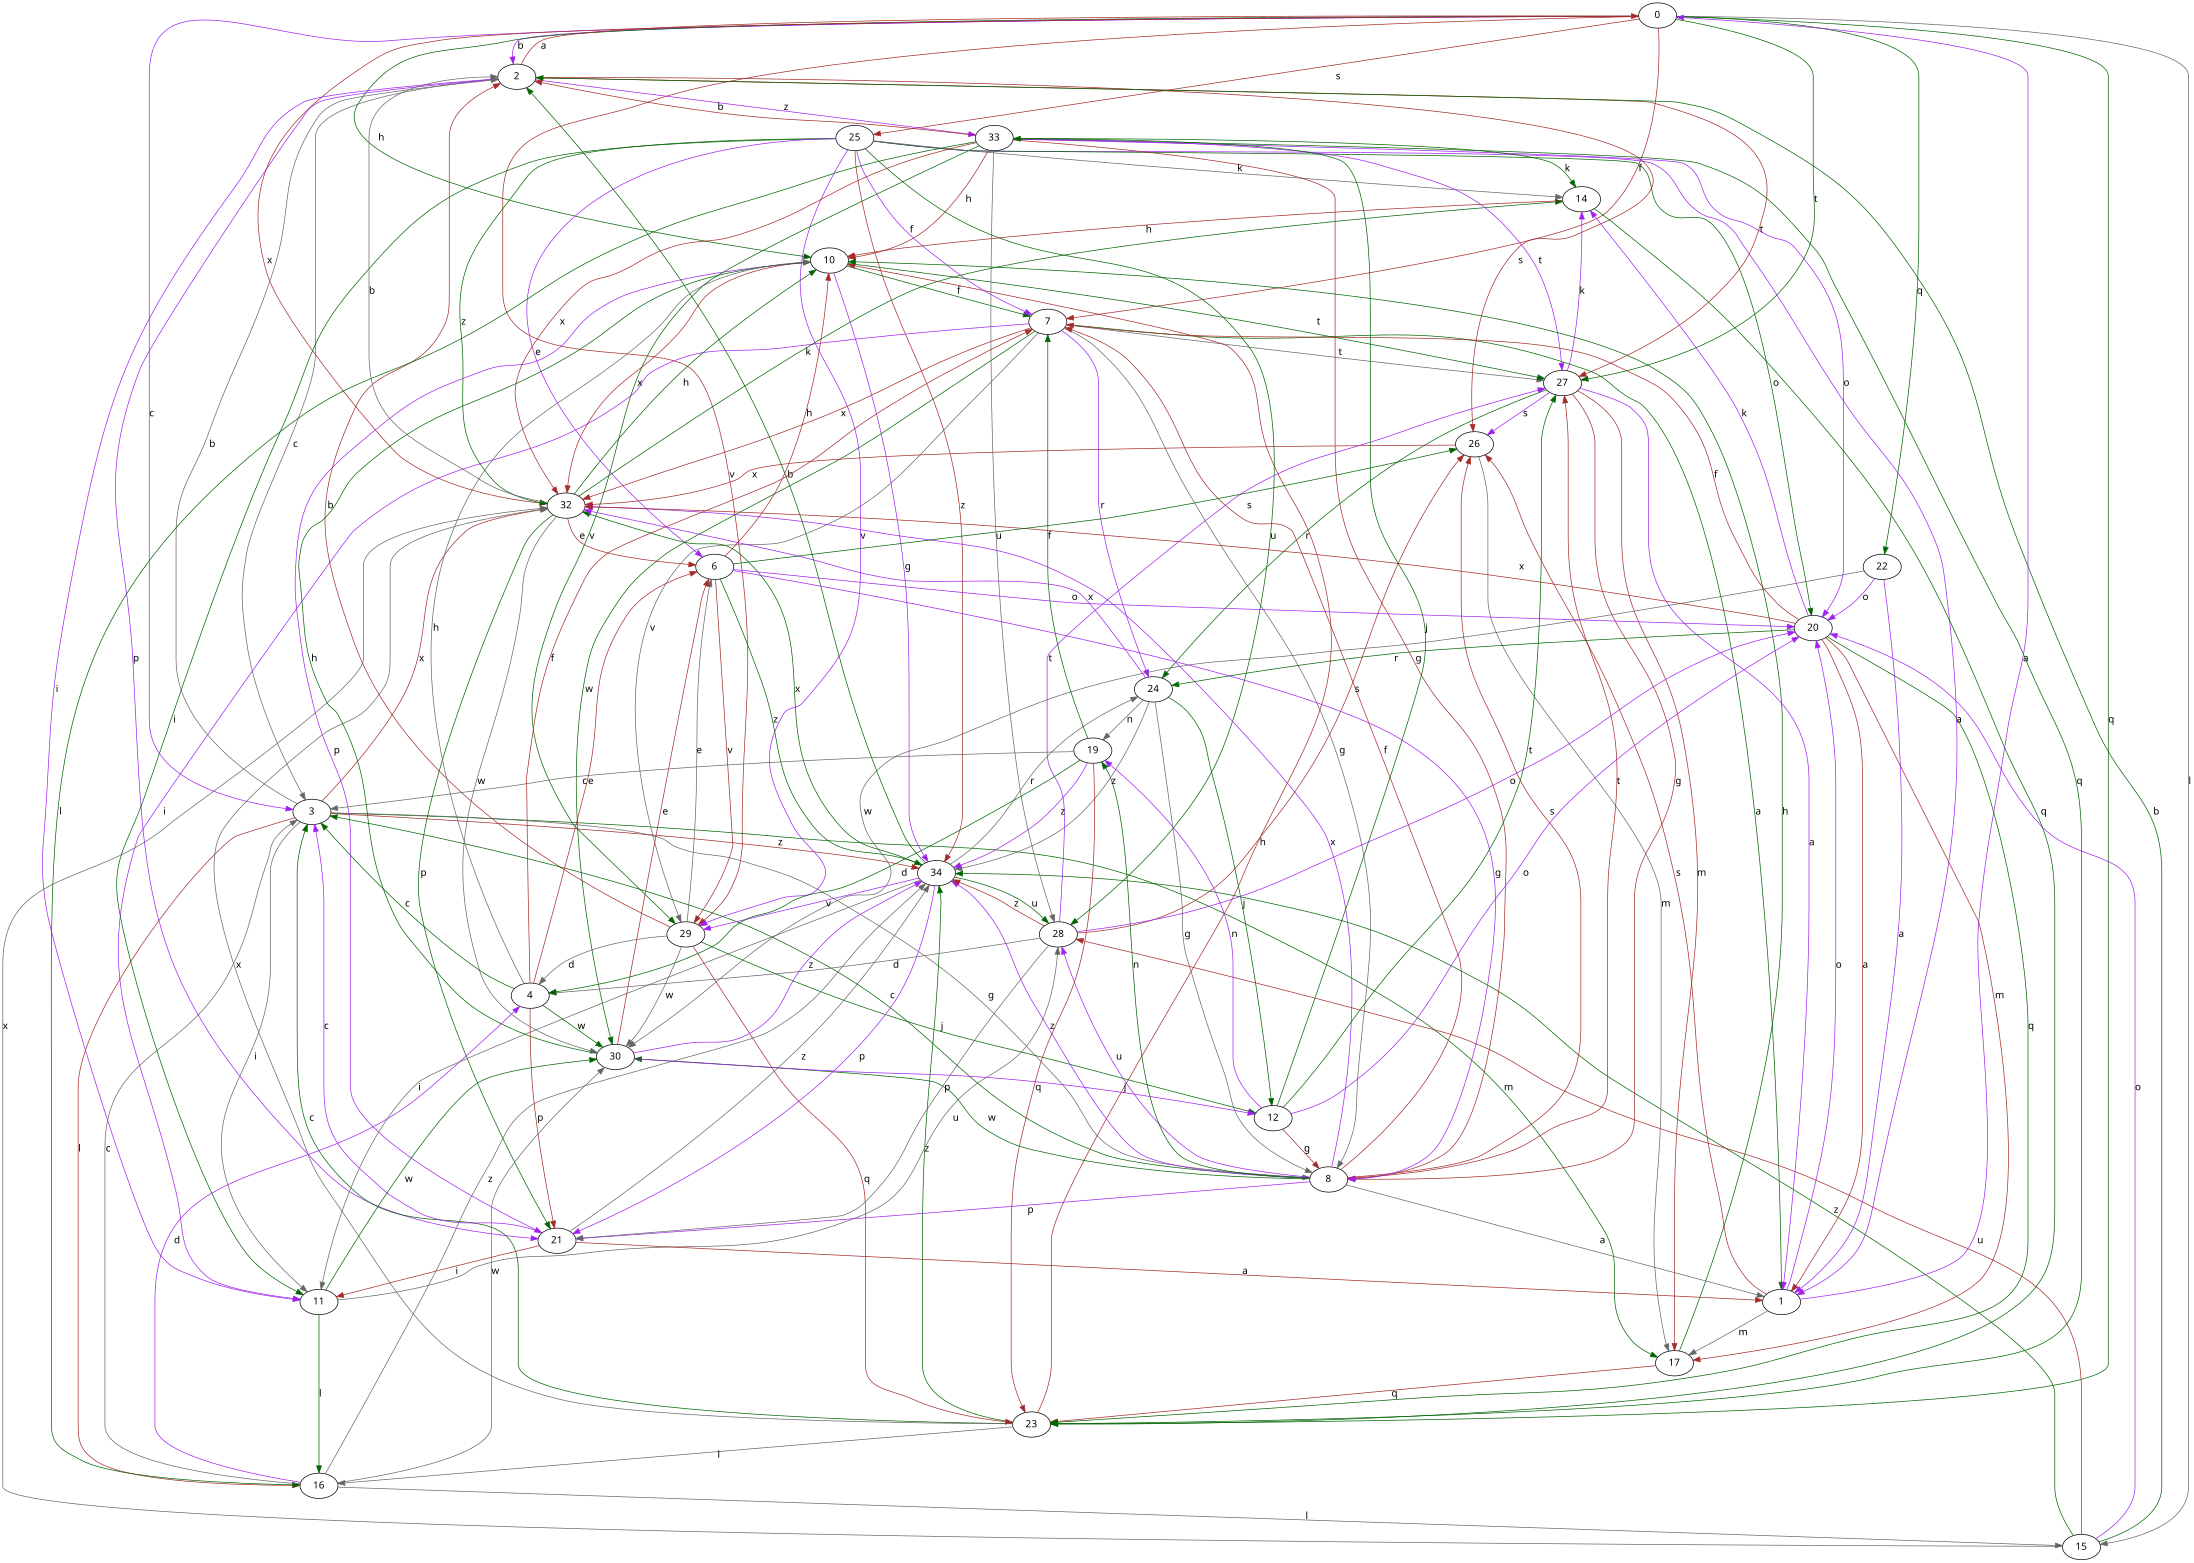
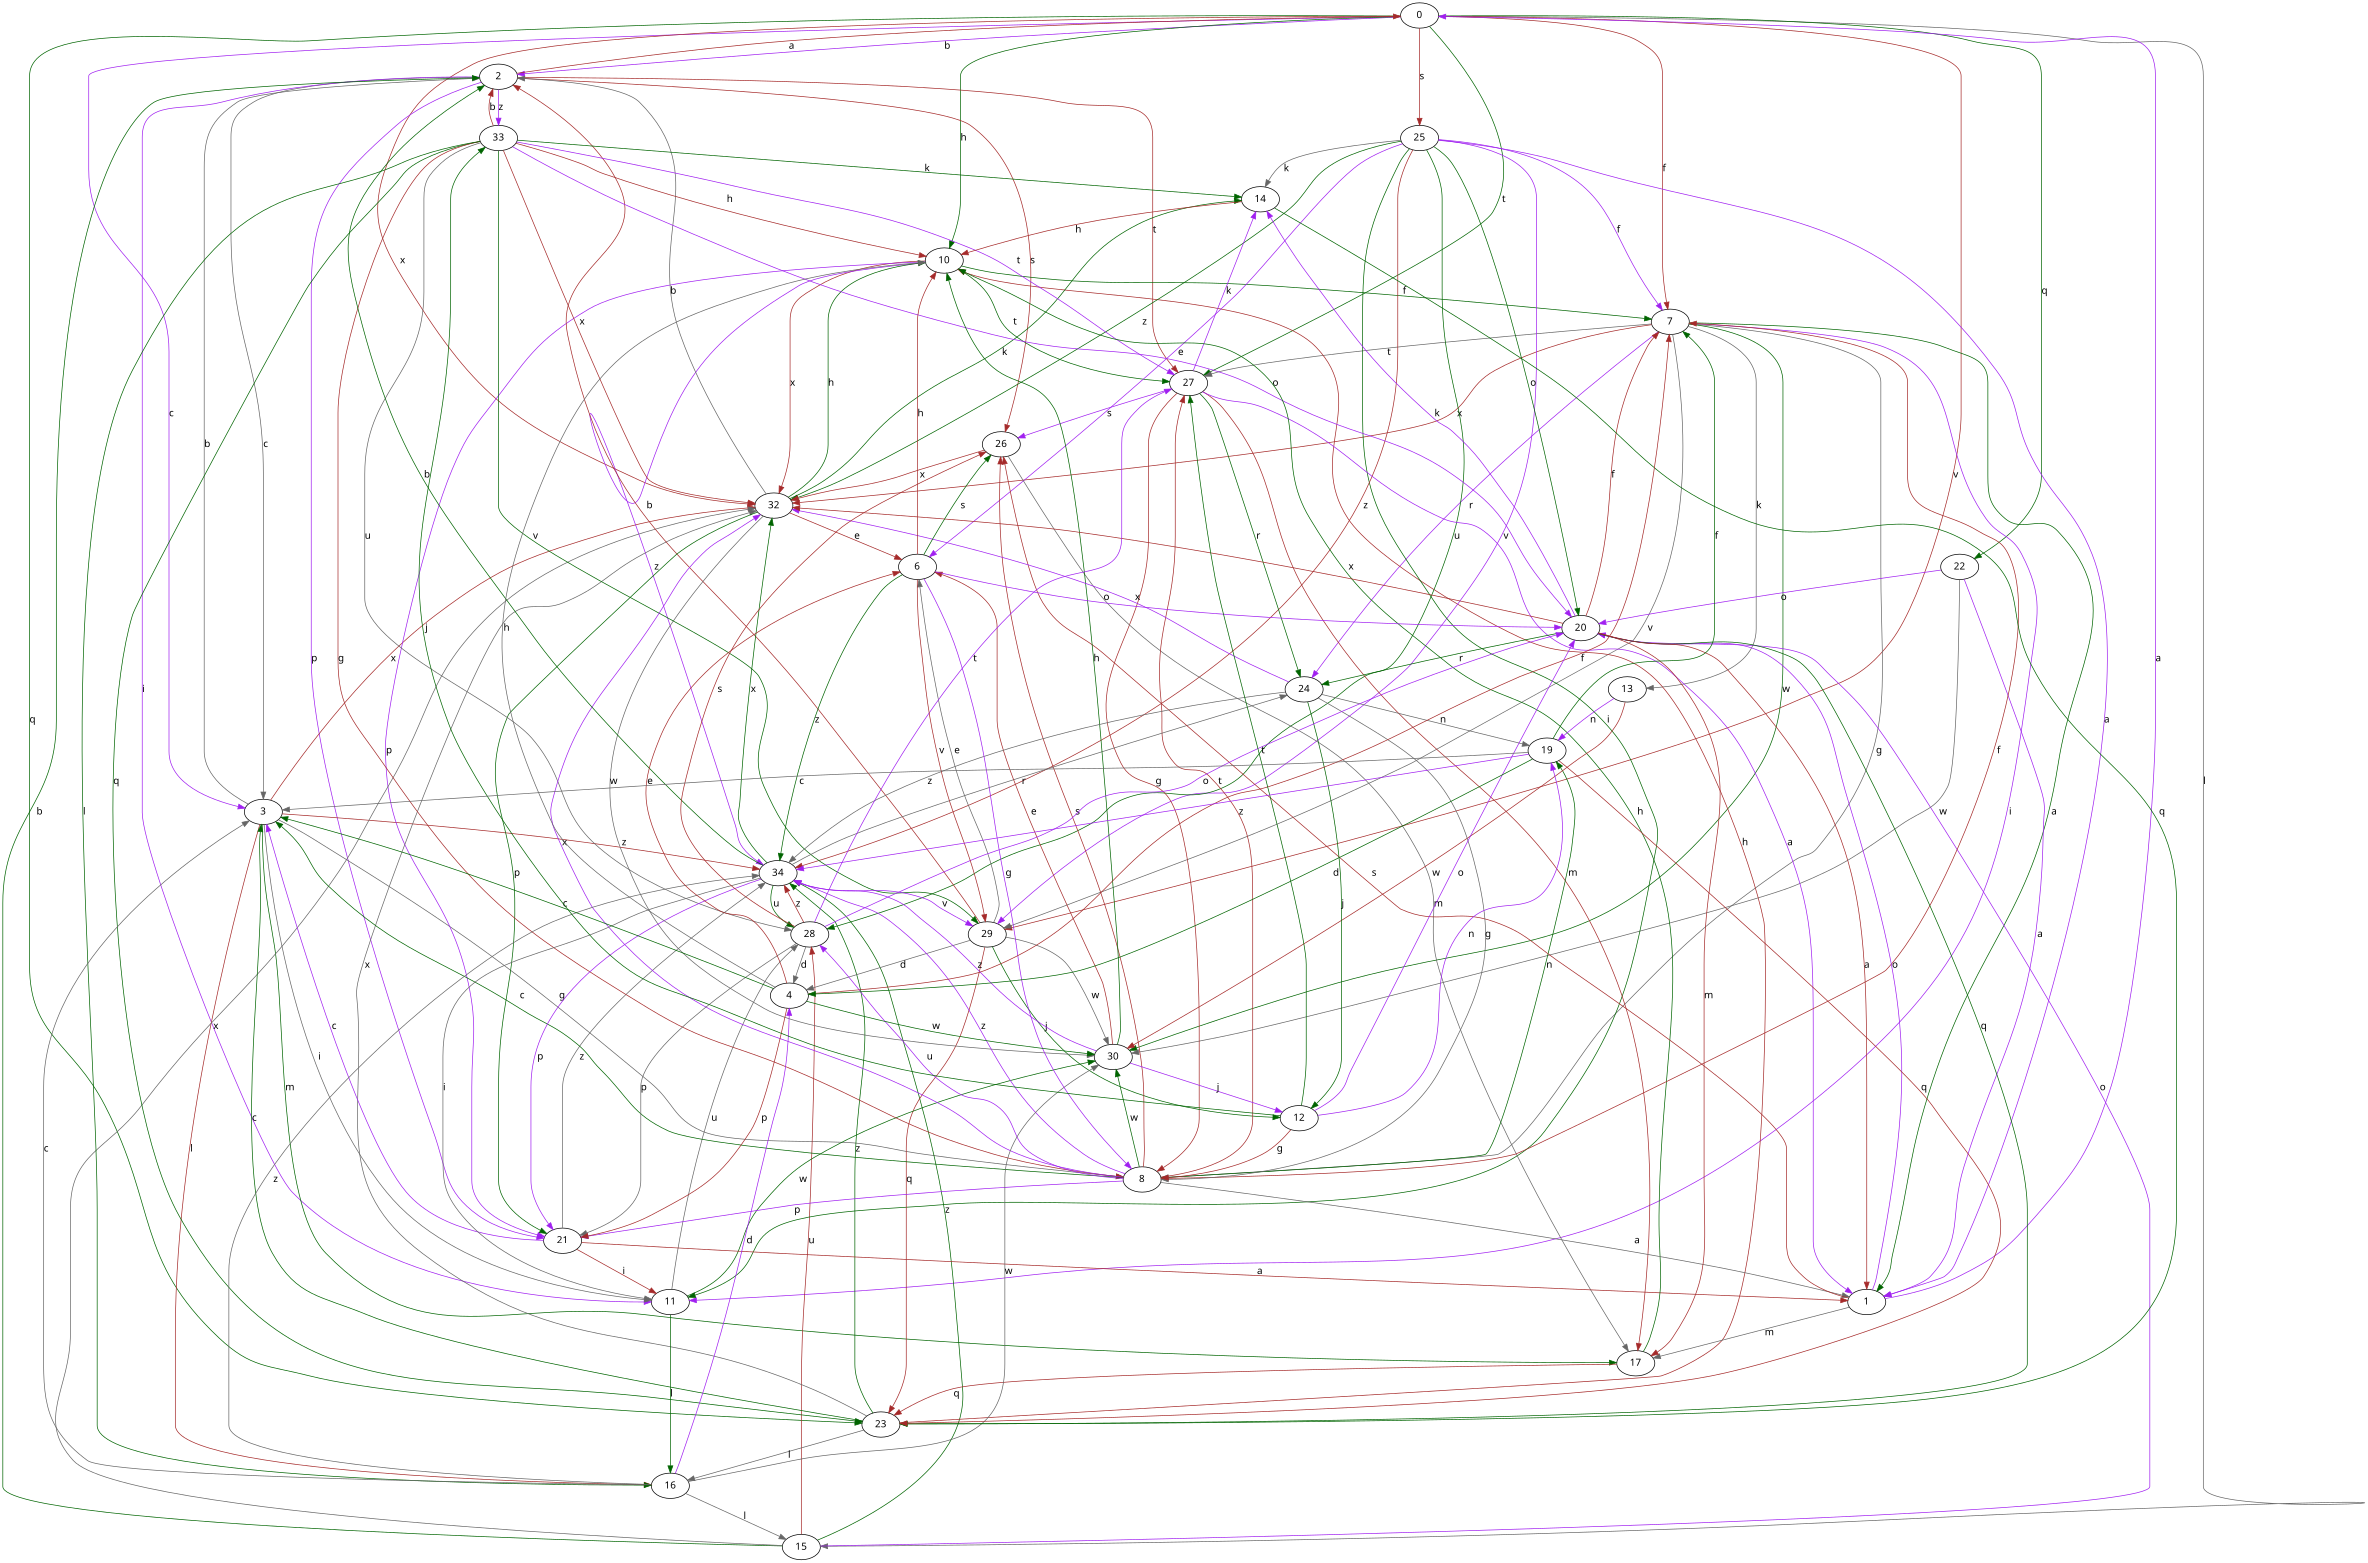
edge "10" -> "34": label "g" -> "z"
node "13": added
